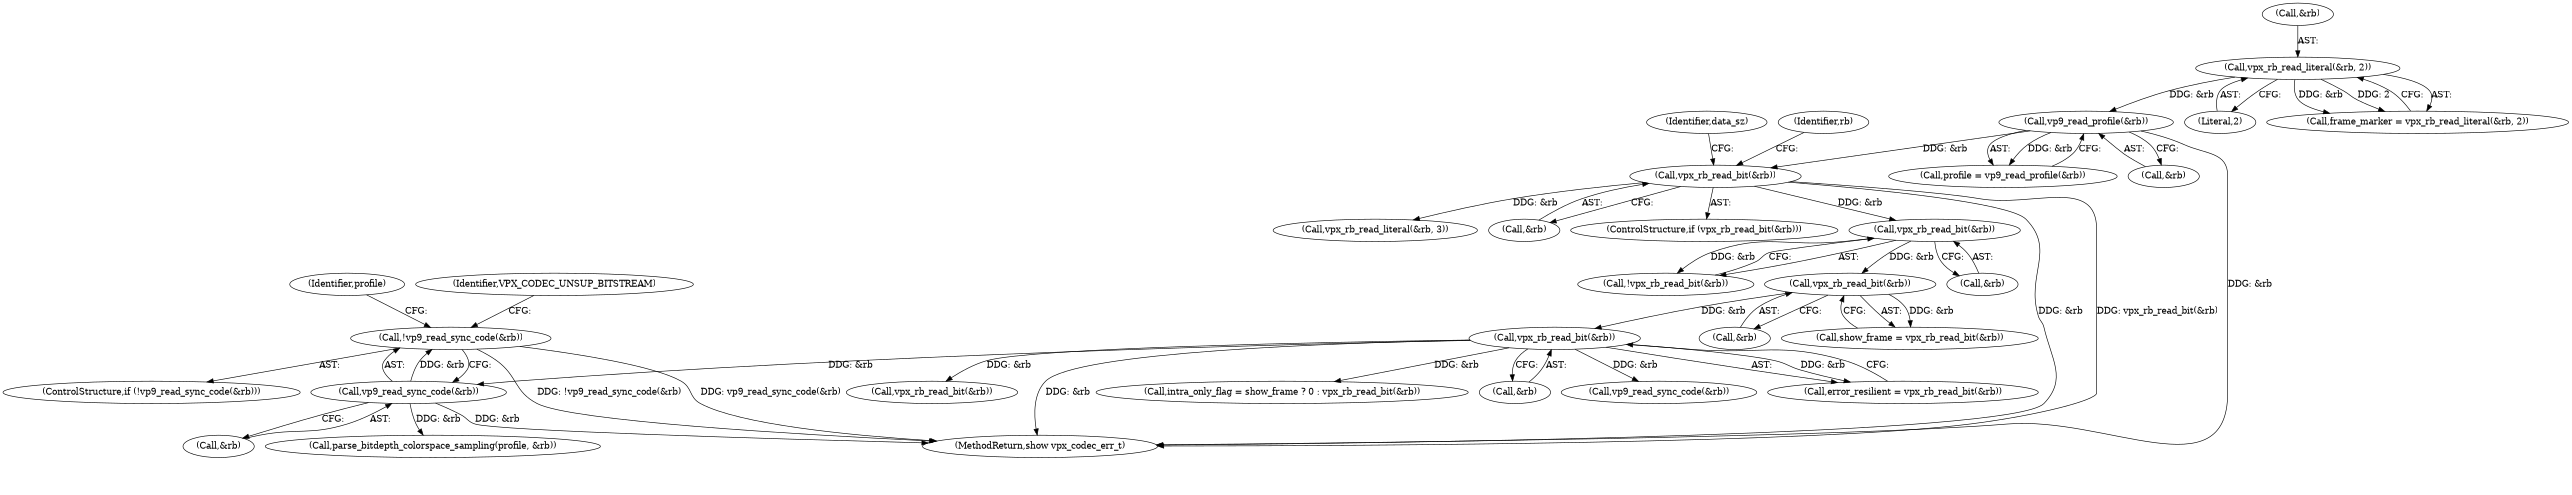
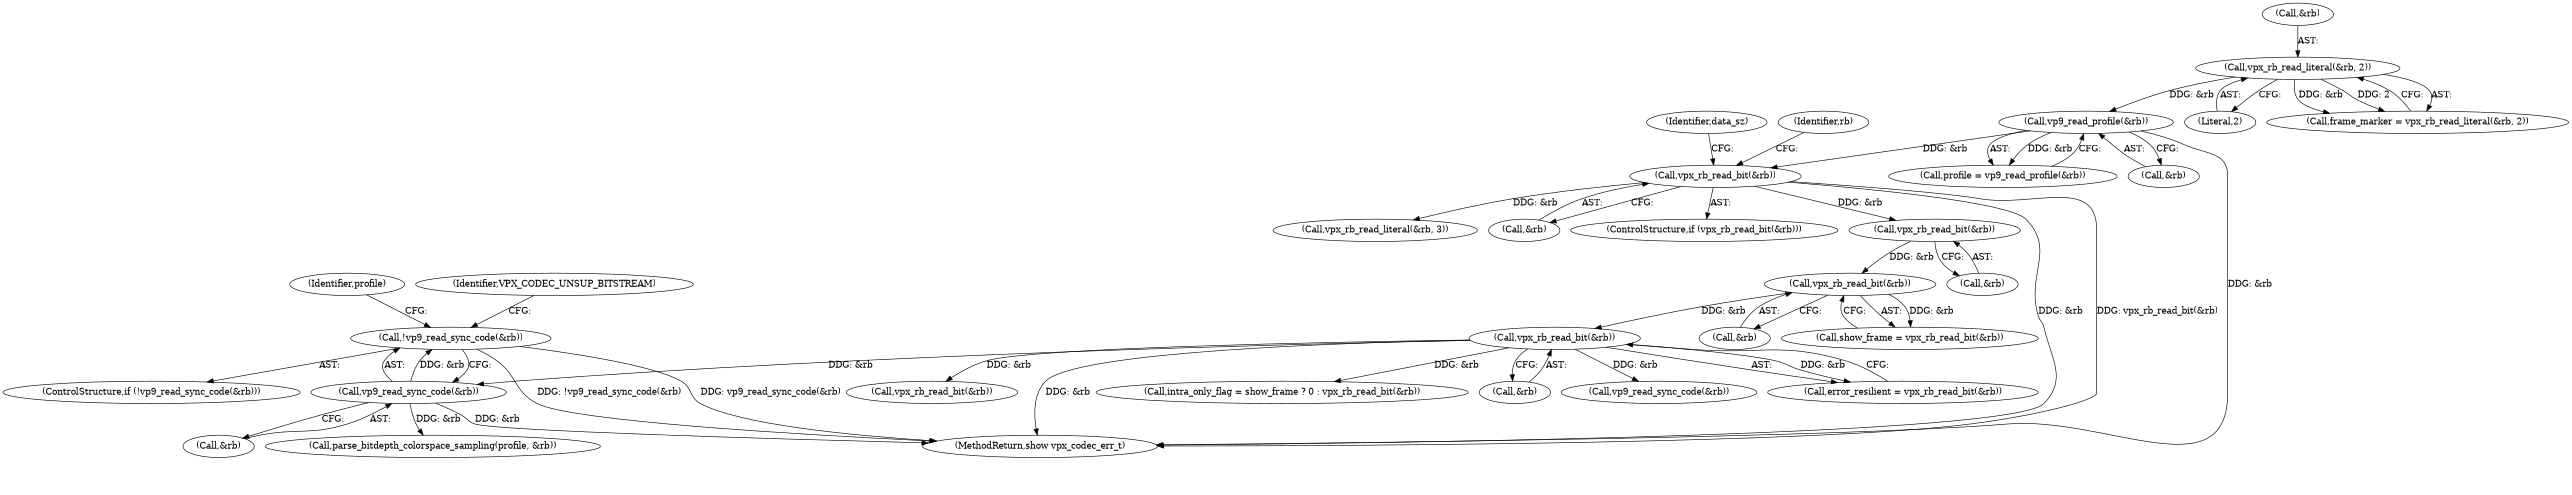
node "(Call,!vpx_rb_read_bit(&rb))": removed
